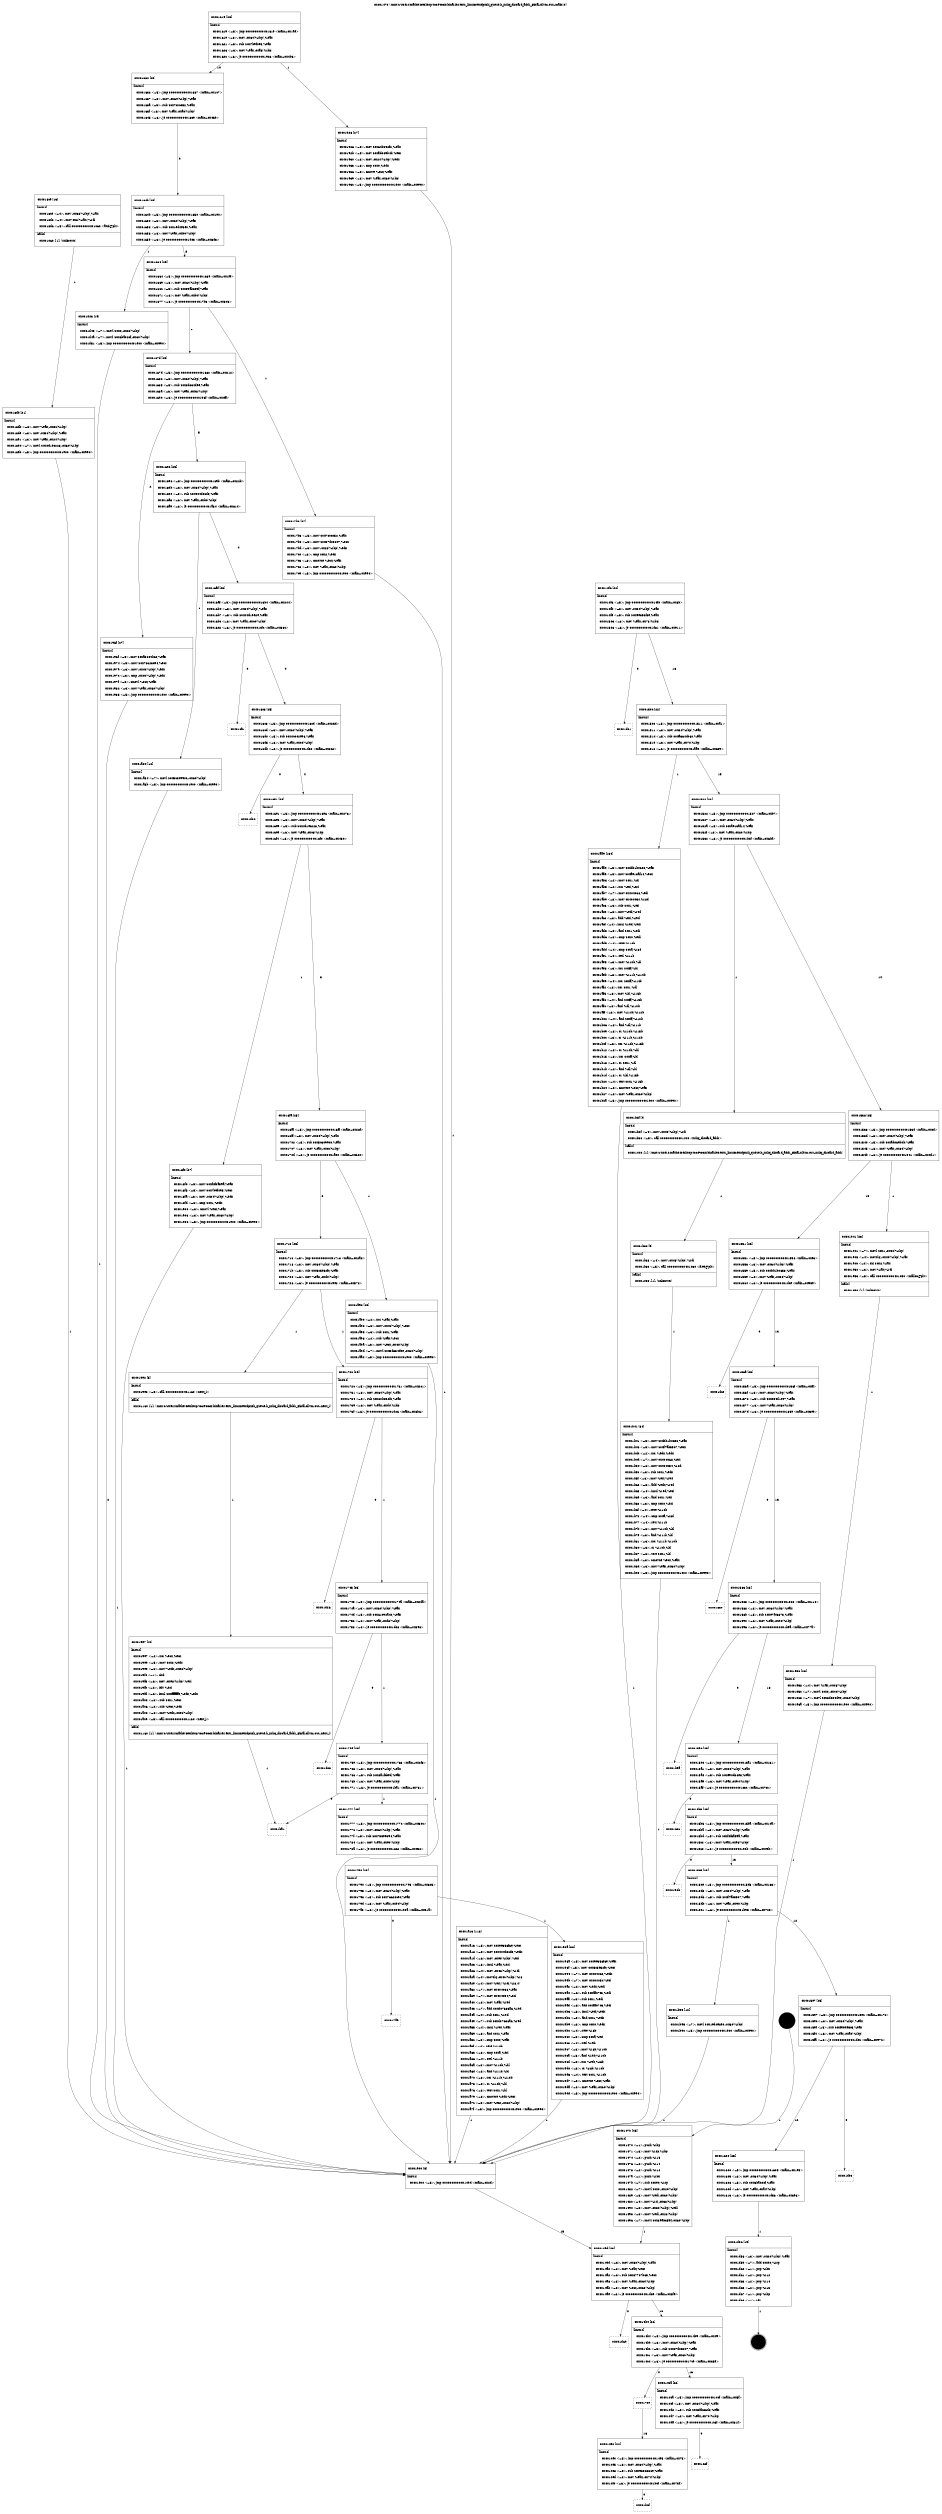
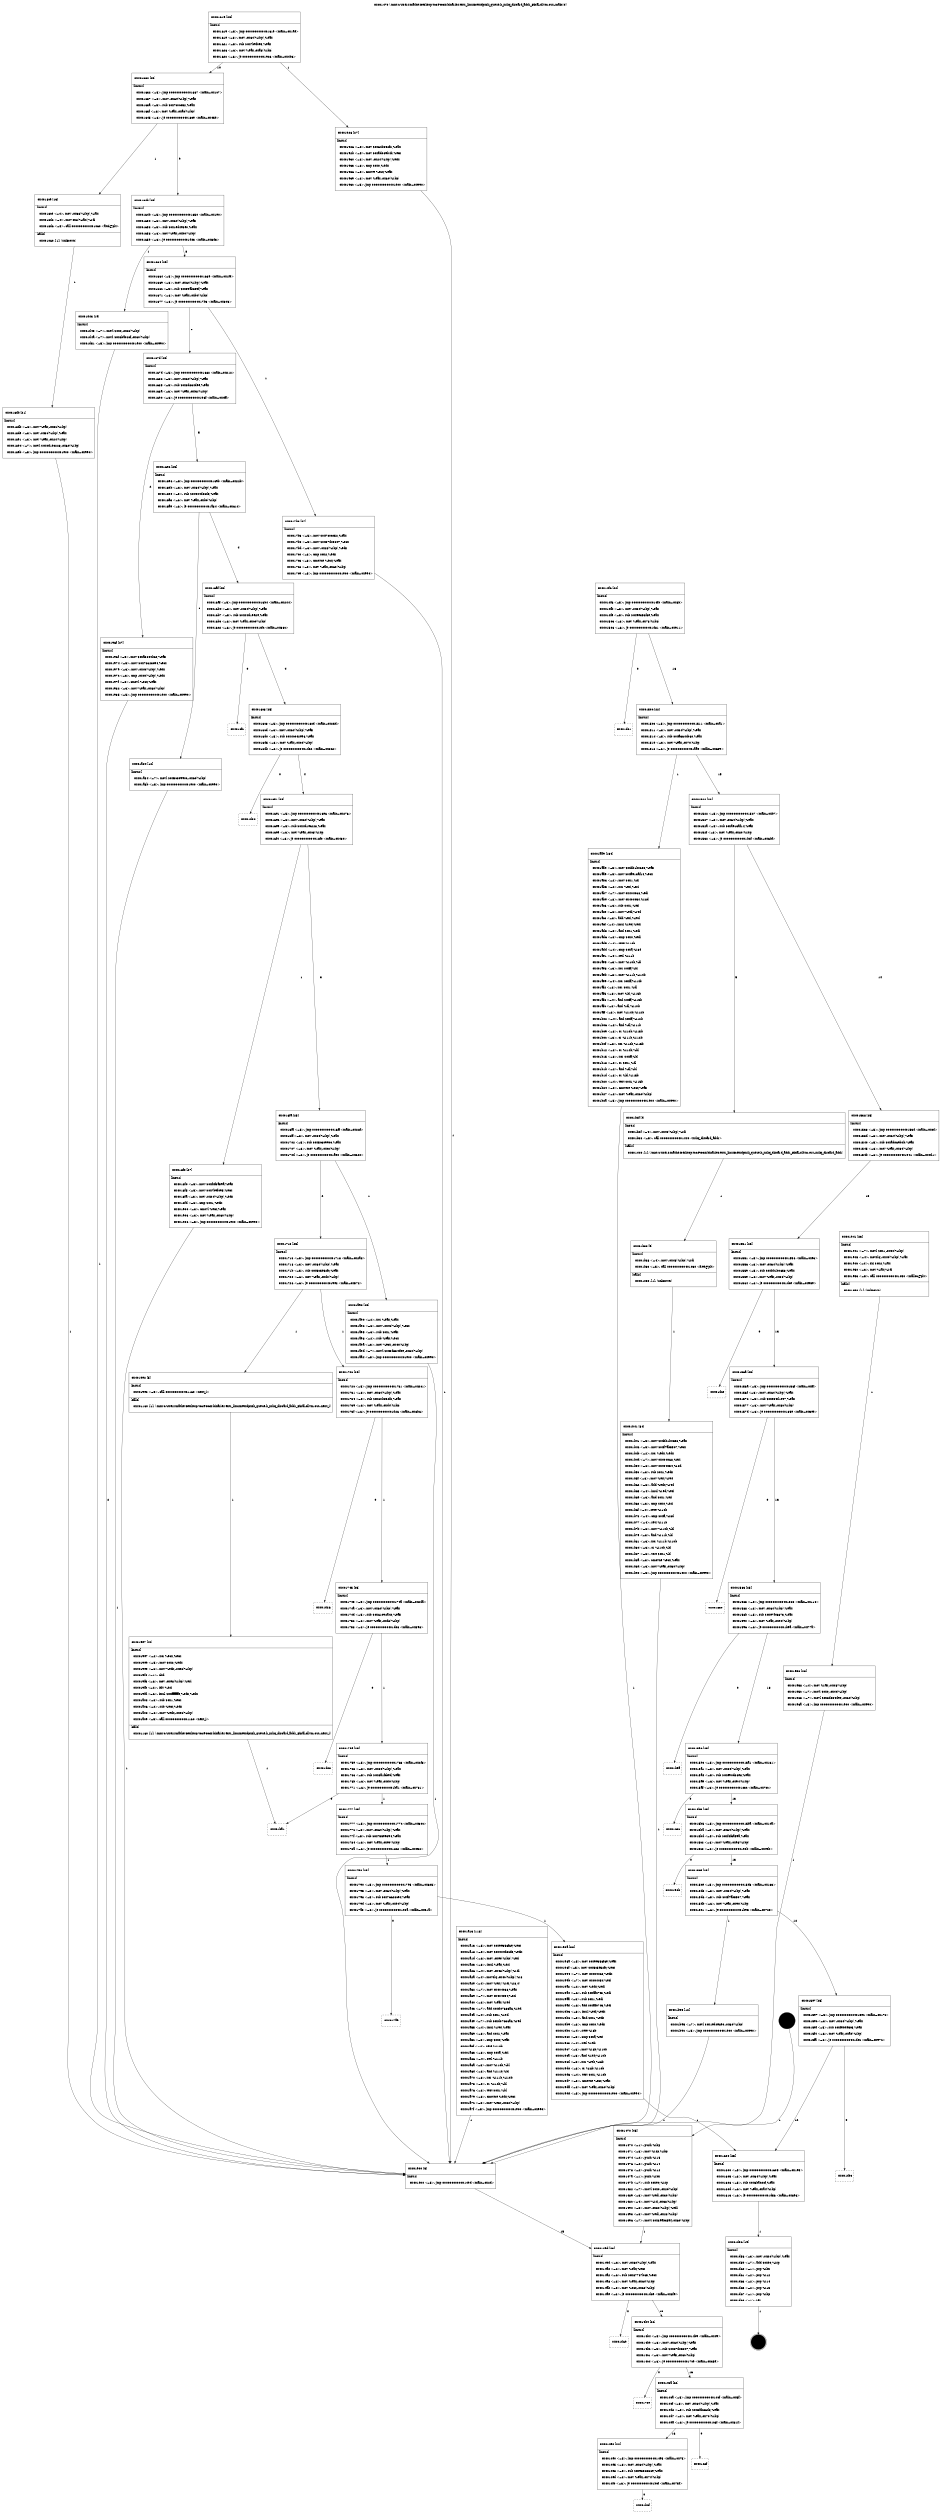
edge "0x401632 [25]" -> "0x4018ce [13]": added, label "1"
edge "0x401522 [22]" -> "0x401b2f [9]": label " 1" -> " 5"
edge "0x401538 [25]" -> "0x401941 [23]": removed, label "1"
edge "0x40159c [25]" -> "0x4015b5 [25]": added, label "13"
edge "0x401777 [25]" -> "0x401790 [25]": added, label "1"
edge "0x40198a [88]" -> "0x401e00 [5]": now "0x40198a [88]" -> "0x401600 [25]"
edge "0x4017ce" -> "0x4014e0 [22]": now "0x4014ca [22]" -> "0x4014e0 [22]"
